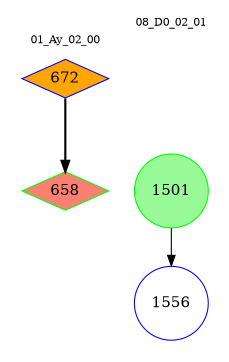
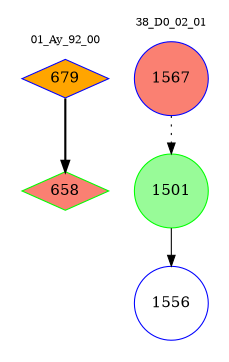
cluster "08_D0_02_01": label "08_D0_02_01" -> "38_D0_02_01"
cluster "01_Ay_02_00": label "01_Ay_02_00" -> "01_Ay_92_00"
node "672": label "672" -> "679"
node "1567": added
